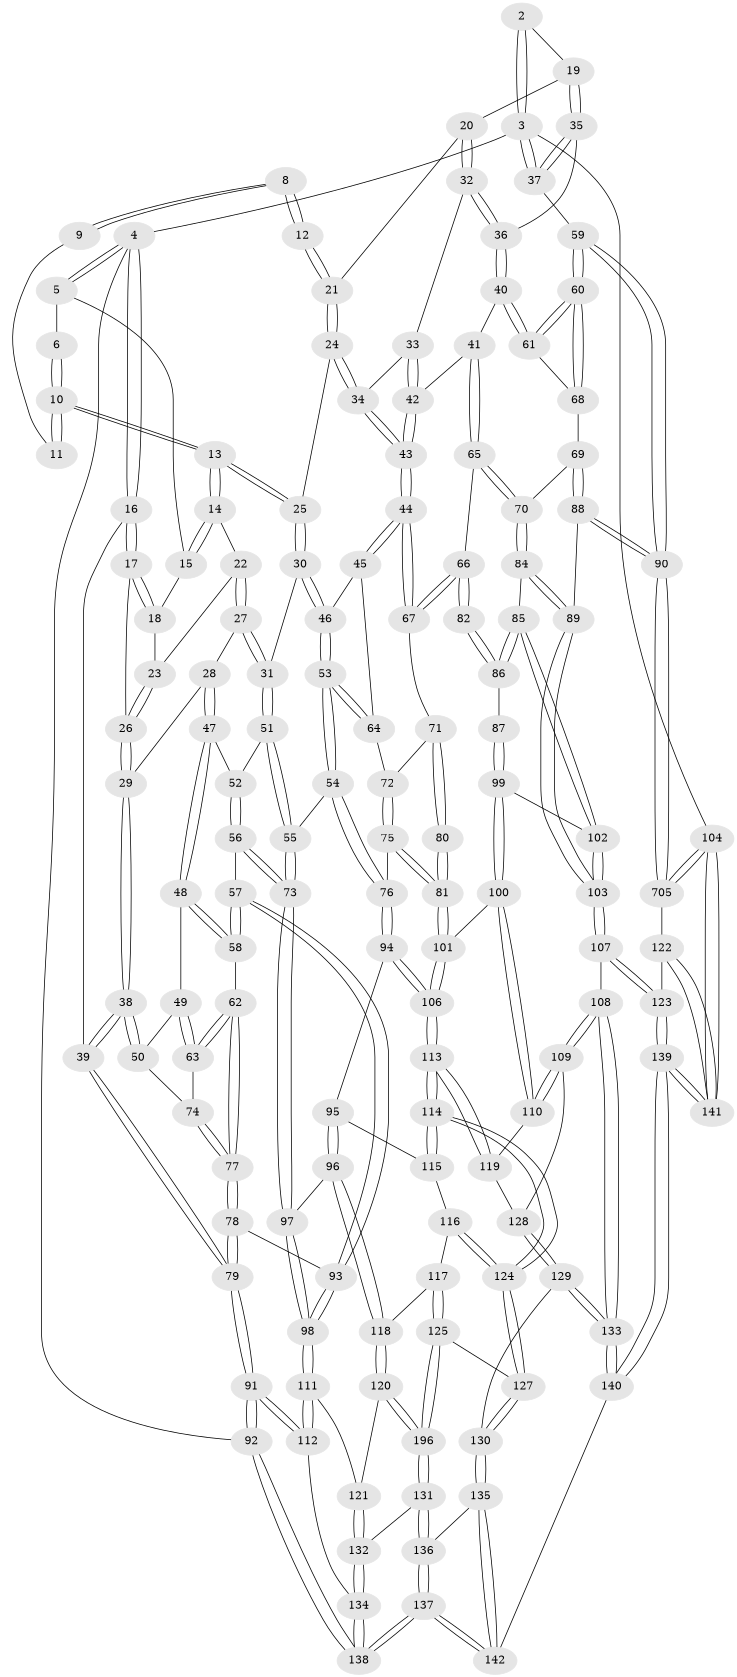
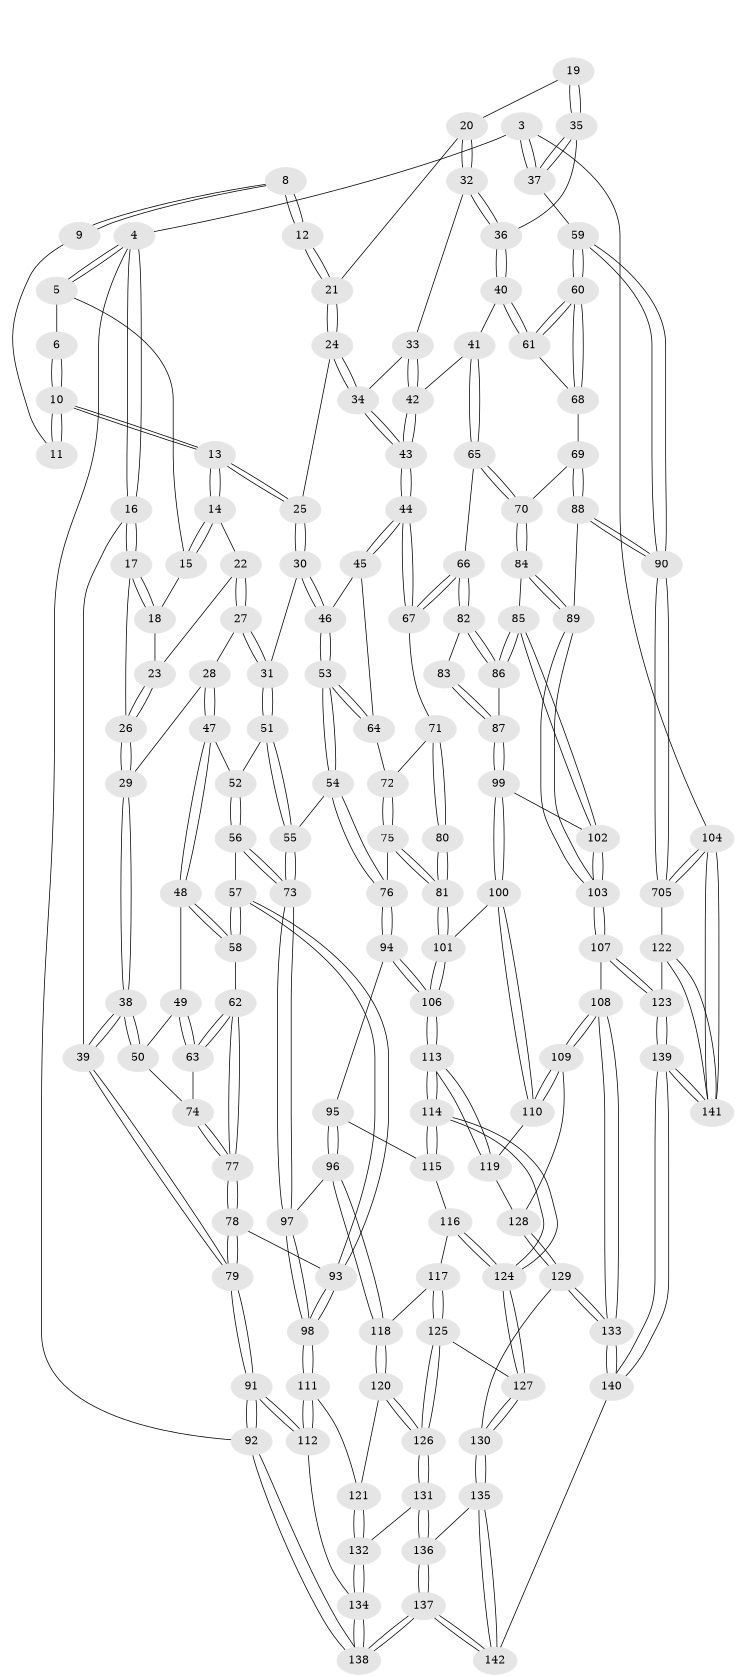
node "2": removed
node "83": added
node "196": label "196" -> "126"
